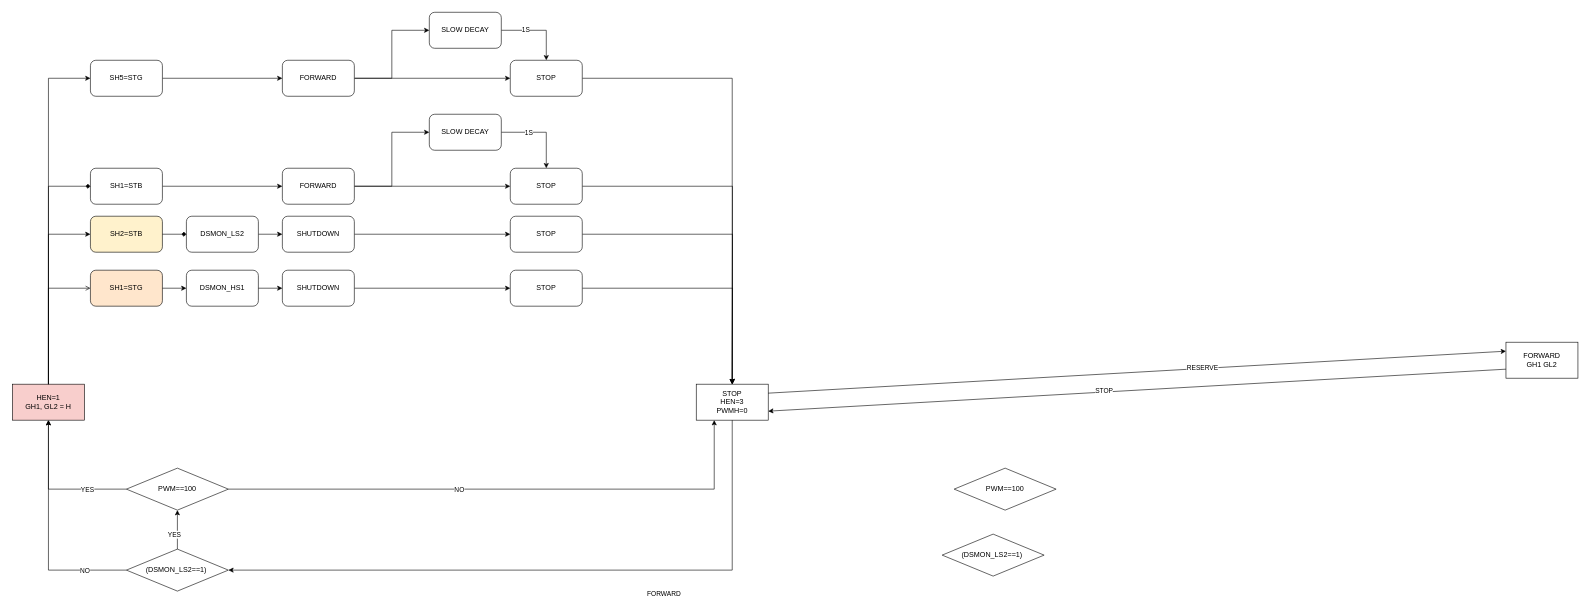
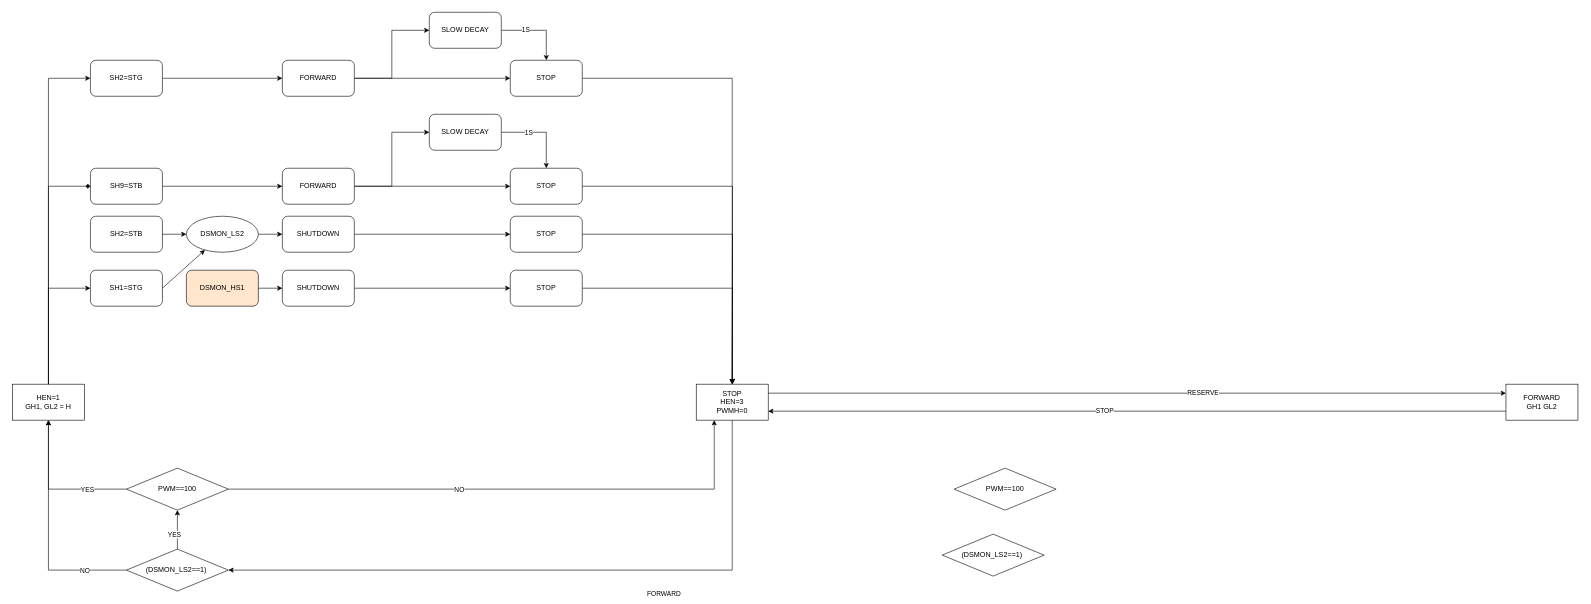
node "SH5=STG": label "SH5=STG" -> "SH2=STG"
node "SH1=STB": label "SH1=STB" -> "SH9=STB"
edge "HEN=1 GH1, GL2 = H" -> "SH2=STB": removed
node "SH2=STB": fillcolor #fff2cc -> #ffffff
edge "SH2=STB" -> "DSMON_LS2": arrowhead diamond -> classic
node "DSMON_LS2": shape rounded rectangle -> ellipse
edge "HEN=1 GH1, GL2 = H" -> "SH1=STG": arrowhead open -> classic
node "SH1=STG": fillcolor #ffe6cc -> #ffffff
edge "SH1=STG" -> "DSMON_HS1": now "SH1=STG" -> "DSMON_LS2"
node "DSMON_HS1": fillcolor #ffffff -> #ffe6cc
node "FORWARD GH1 GL2": moved (1542, 360) -> (1542, 402)
node "HEN=1 GH1, GL2 = H": fillcolor #f8cecc -> #ffffff
